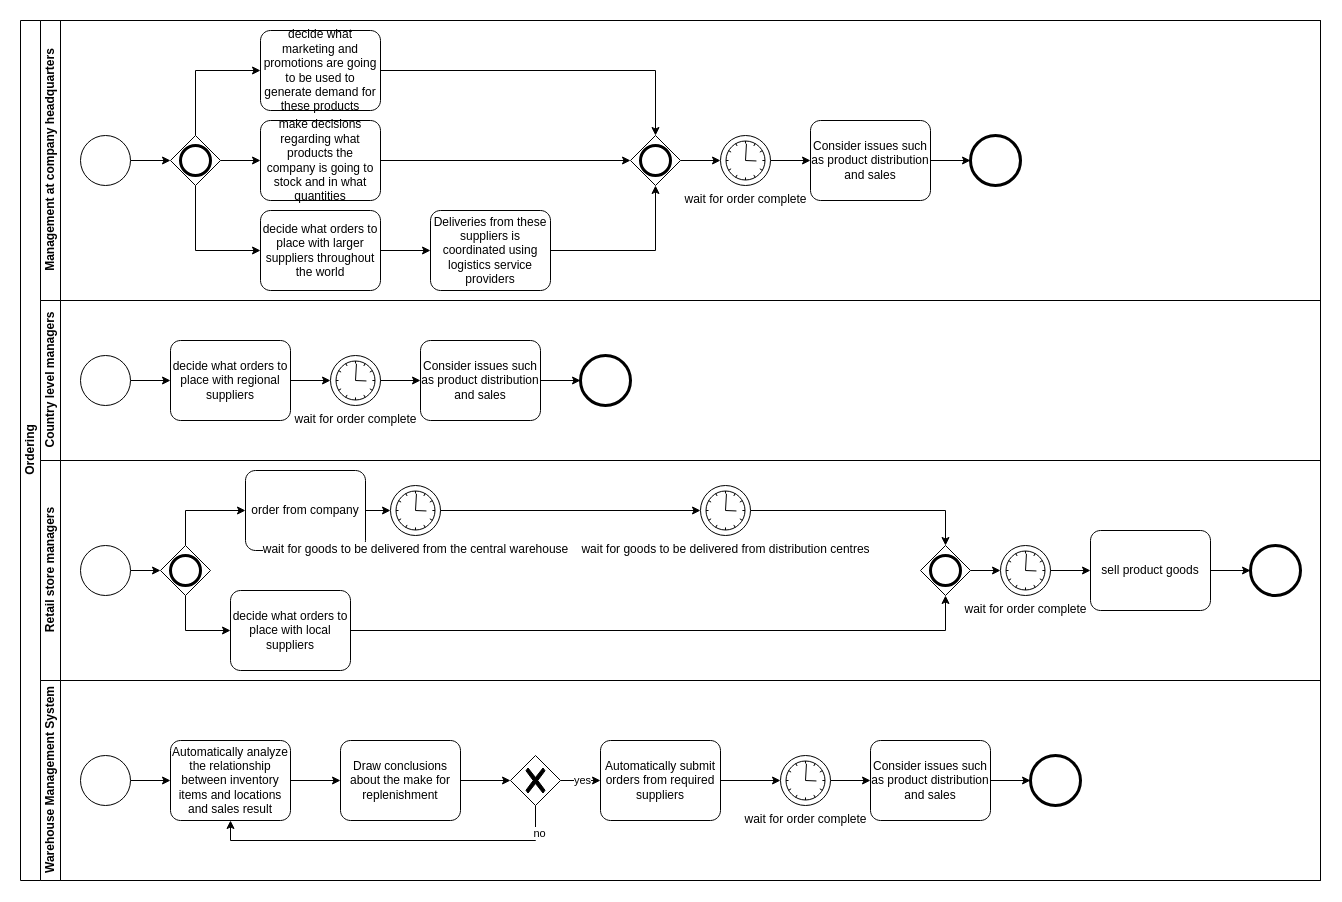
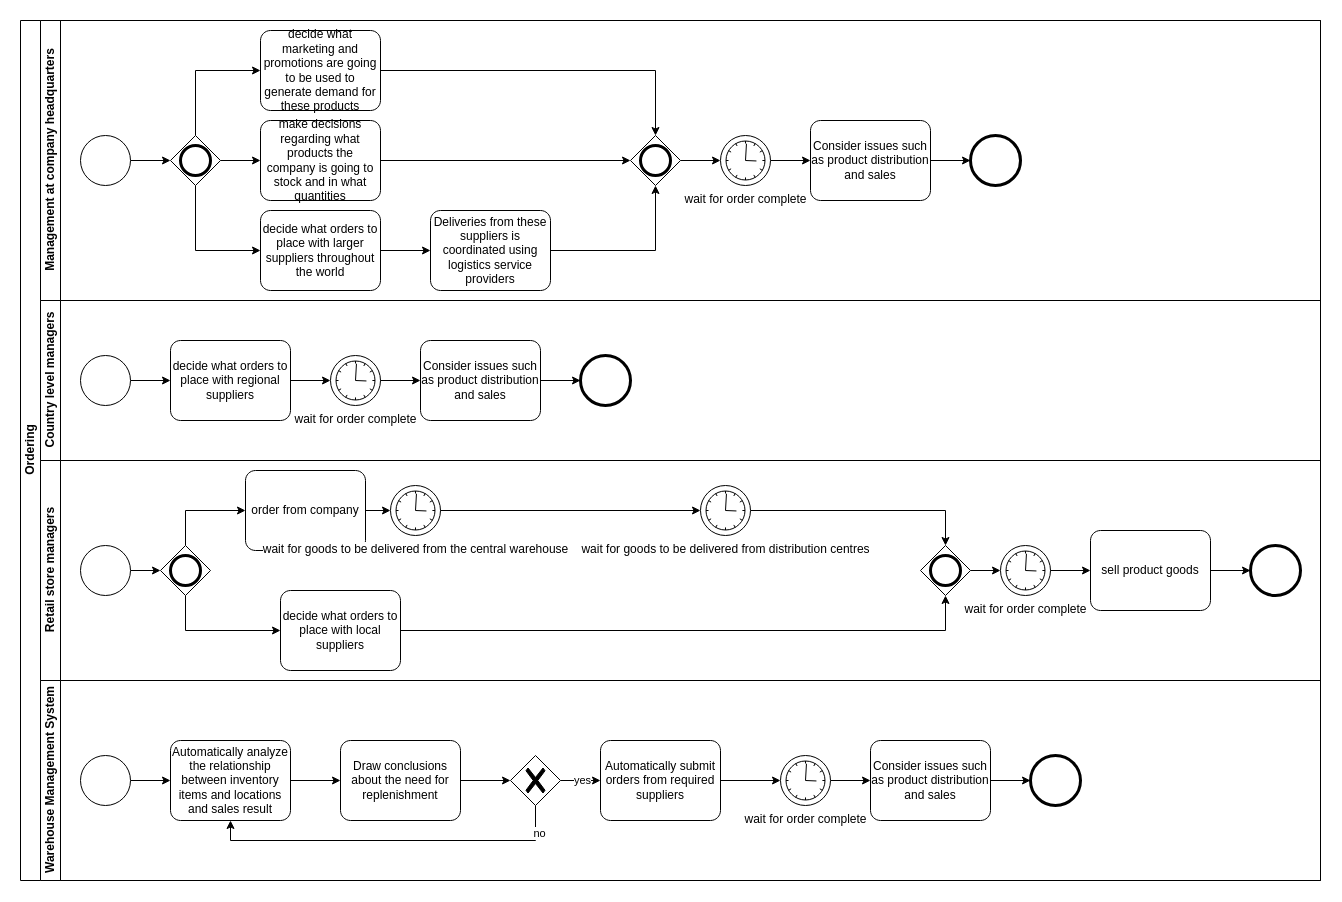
node "decide what orders to place with local suppliers": moved (291, 631) -> (341, 631)
node "Draw conclusions about the make for replenishment": label "Draw conclusions about the make for replenishment" -> "Draw conclusions about the need for replenishment"
